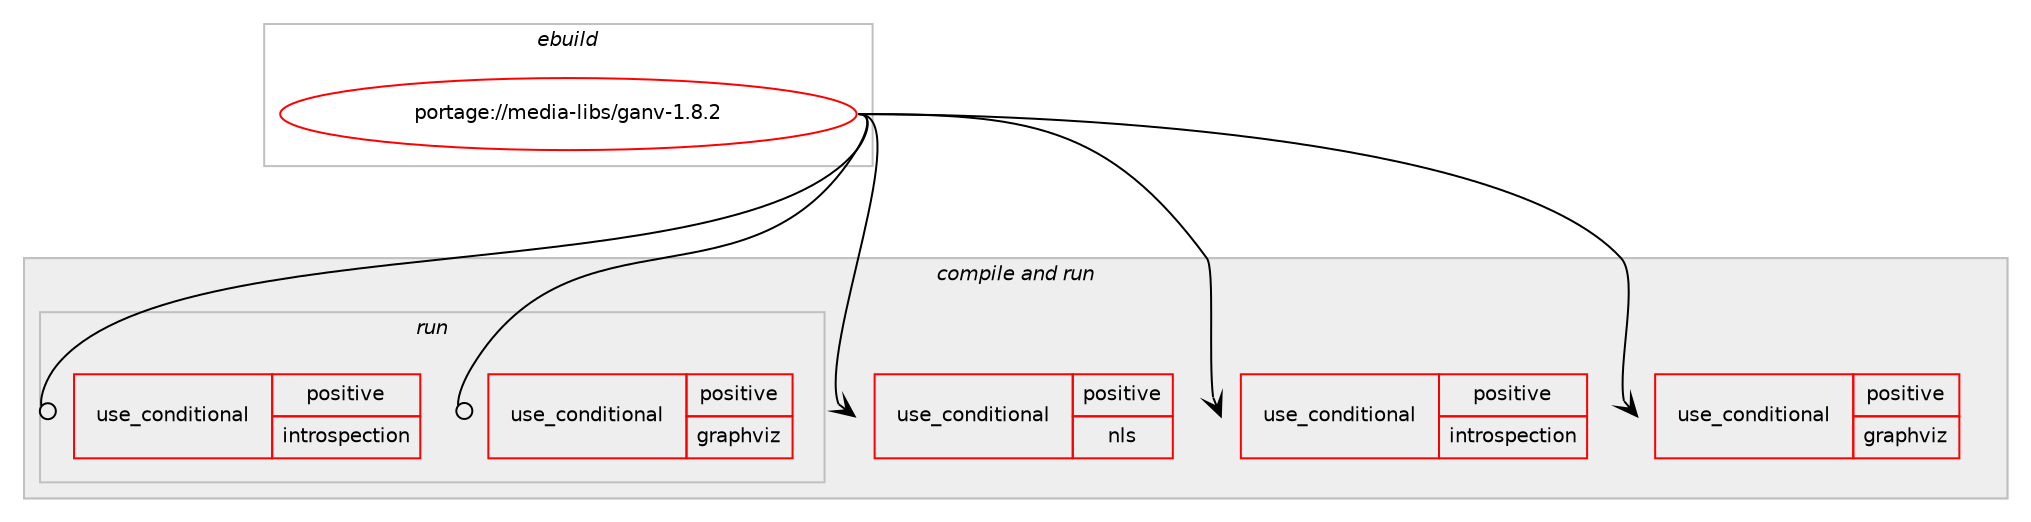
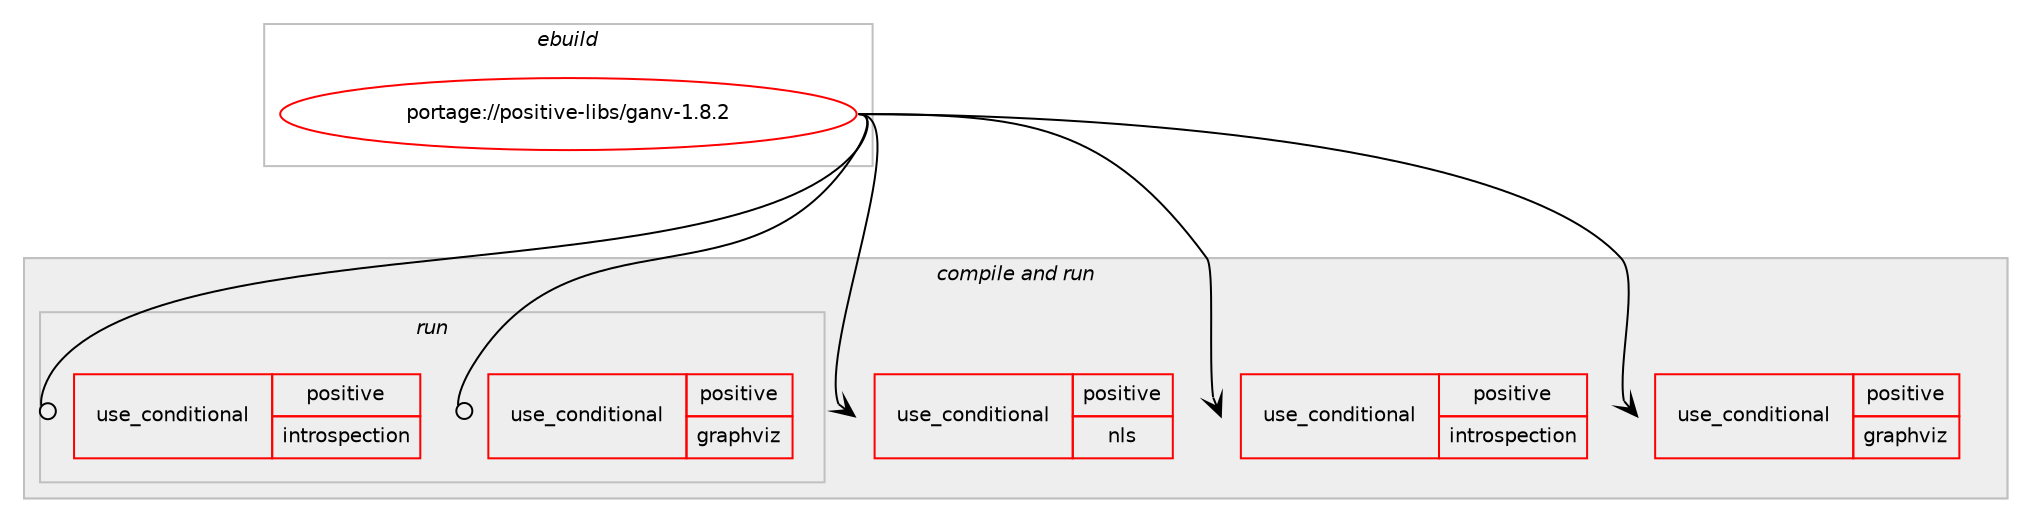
node "portage://media-libs/ganv-1.8.2": label "portage://media-libs/ganv-1.8.2" -> "portage://positive-libs/ganv-1.8.2"
